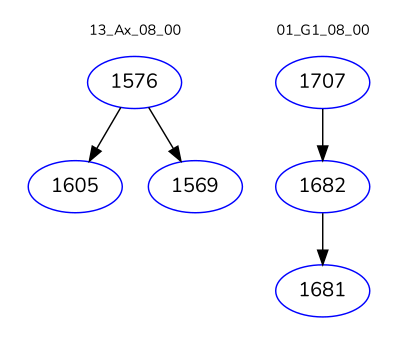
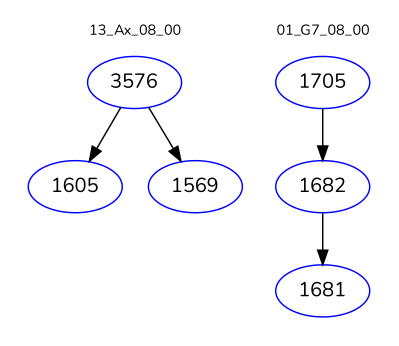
cluster "01_G1_08_00": label "01_G1_08_00" -> "01_G7_08_00"
node "1576": label "1576" -> "3576"
node "1707": label "1707" -> "1705"
